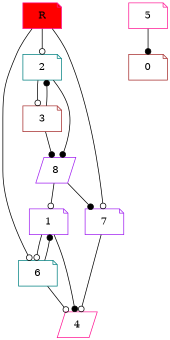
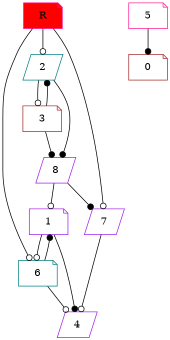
node "2": shape note -> parallelogram
node "7": shape note -> parallelogram
node "4": color deeppink -> purple
